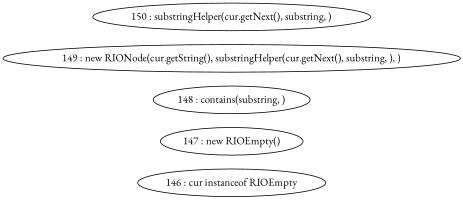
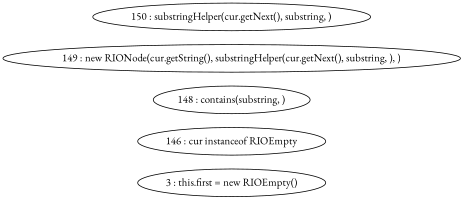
node "147 : new RIOEmpty()": removed
node "3 : this.first = new RIOEmpty()": added
